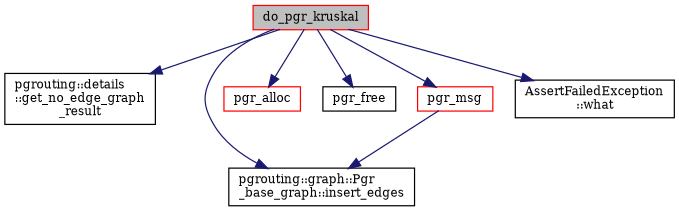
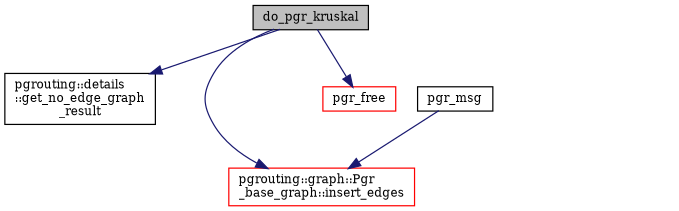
node "do_pgr_kruskal": color red -> black
edge "do_pgr_kruskal" -> "pgr_msg": removed
node "pgr_alloc": removed
node "pgr_free": color black -> red
node "pgr_msg": color red -> black
node "AssertFailedException ::what": removed
node "pgrouting::graph::Pgr _base_graph::insert_edges": color black -> red
